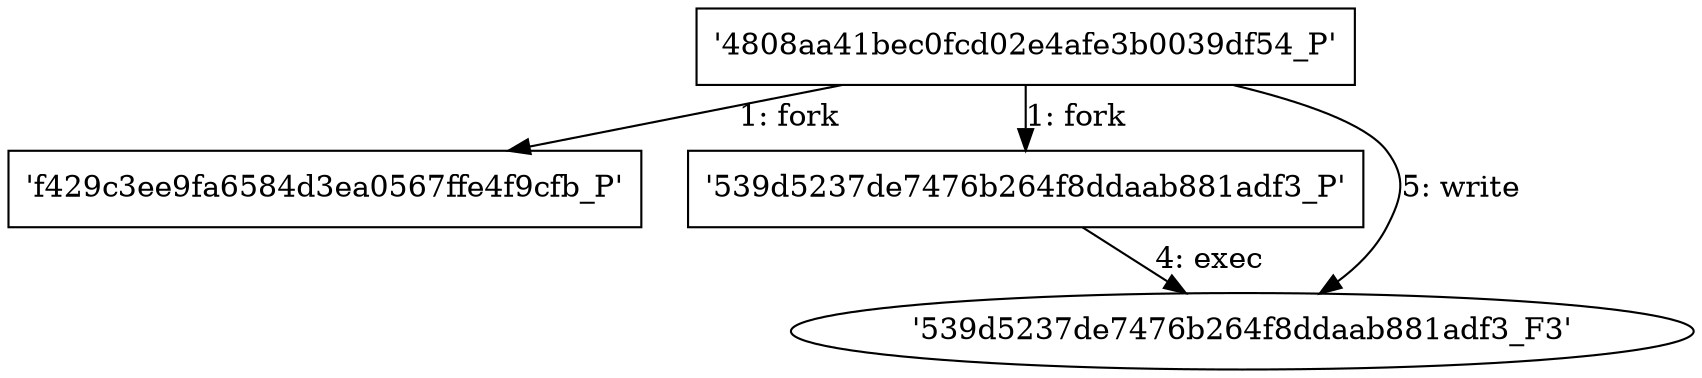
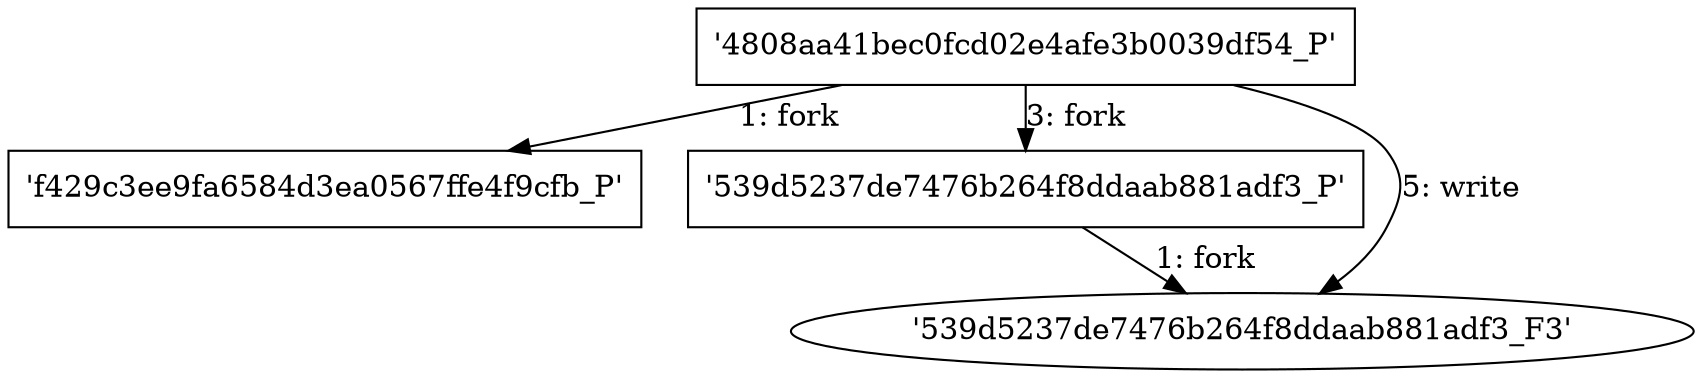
edge "'4808aa41bec0fcd02e4afe3b0039df54_P'" -> "'539d5237de7476b264f8ddaab881adf3_P'": label "1: fork" -> "3: fork"
edge "'539d5237de7476b264f8ddaab881adf3_P'" -> "'539d5237de7476b264f8ddaab881adf3_F3'": label "4: exec" -> "1: fork"
